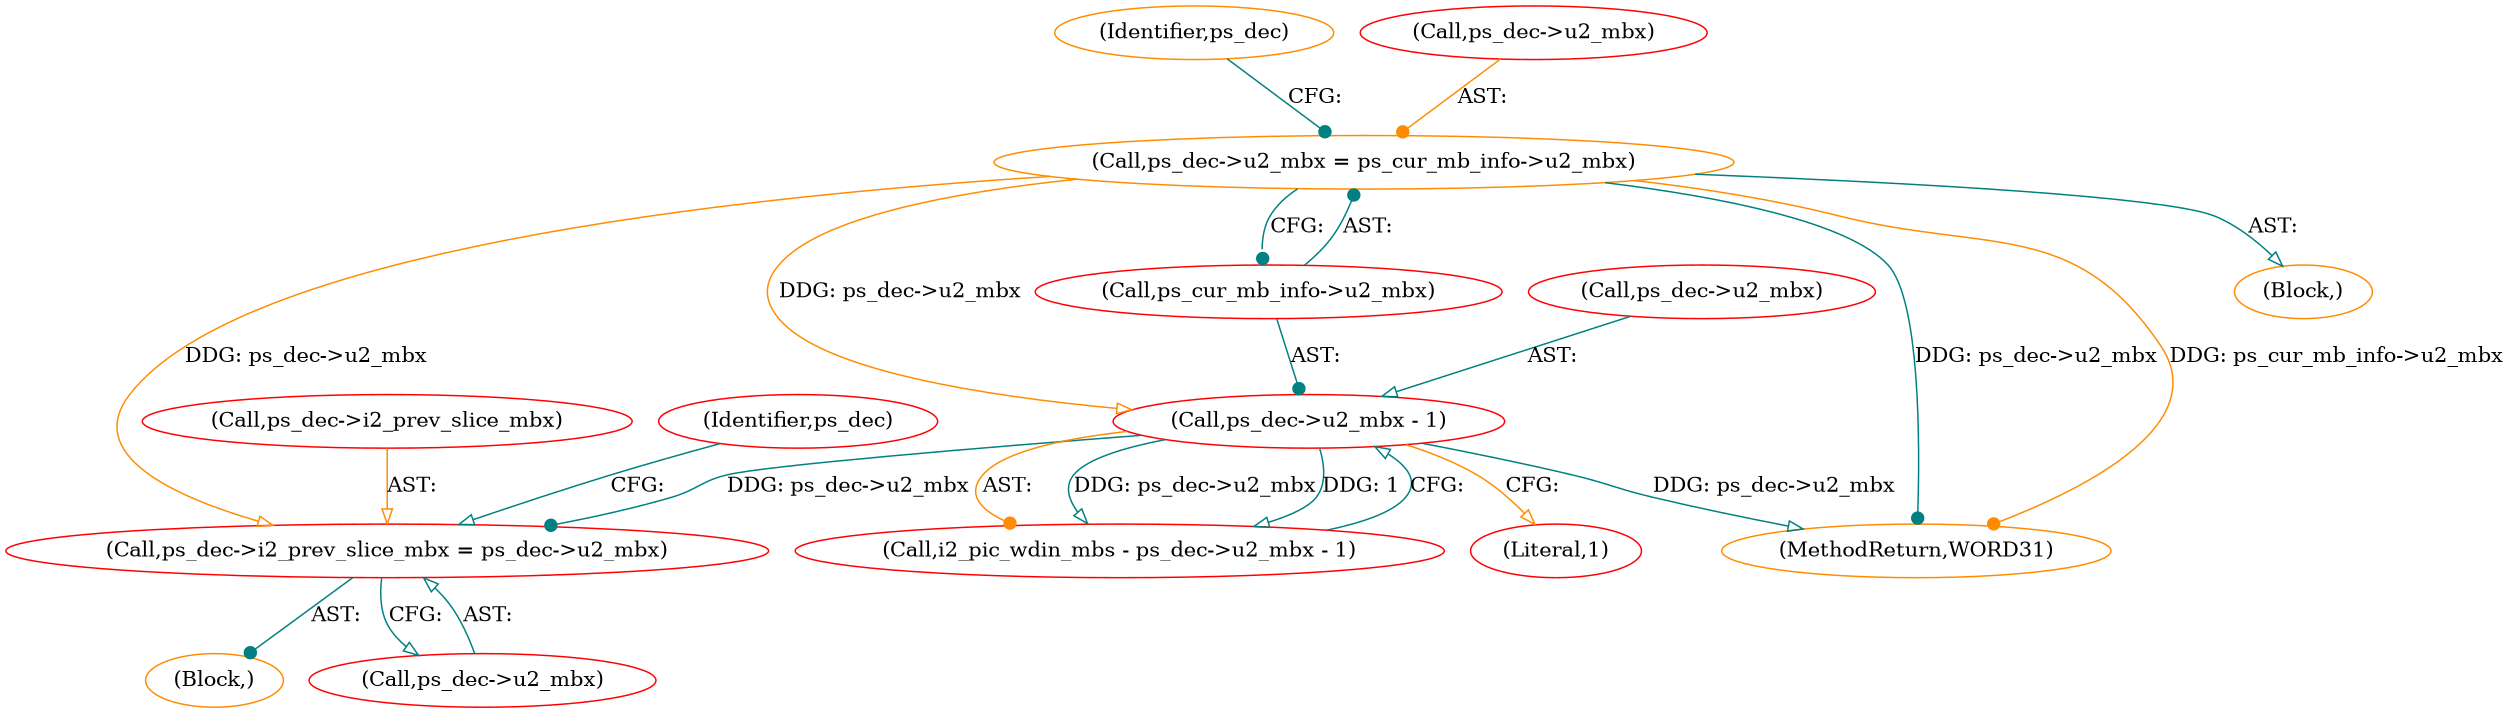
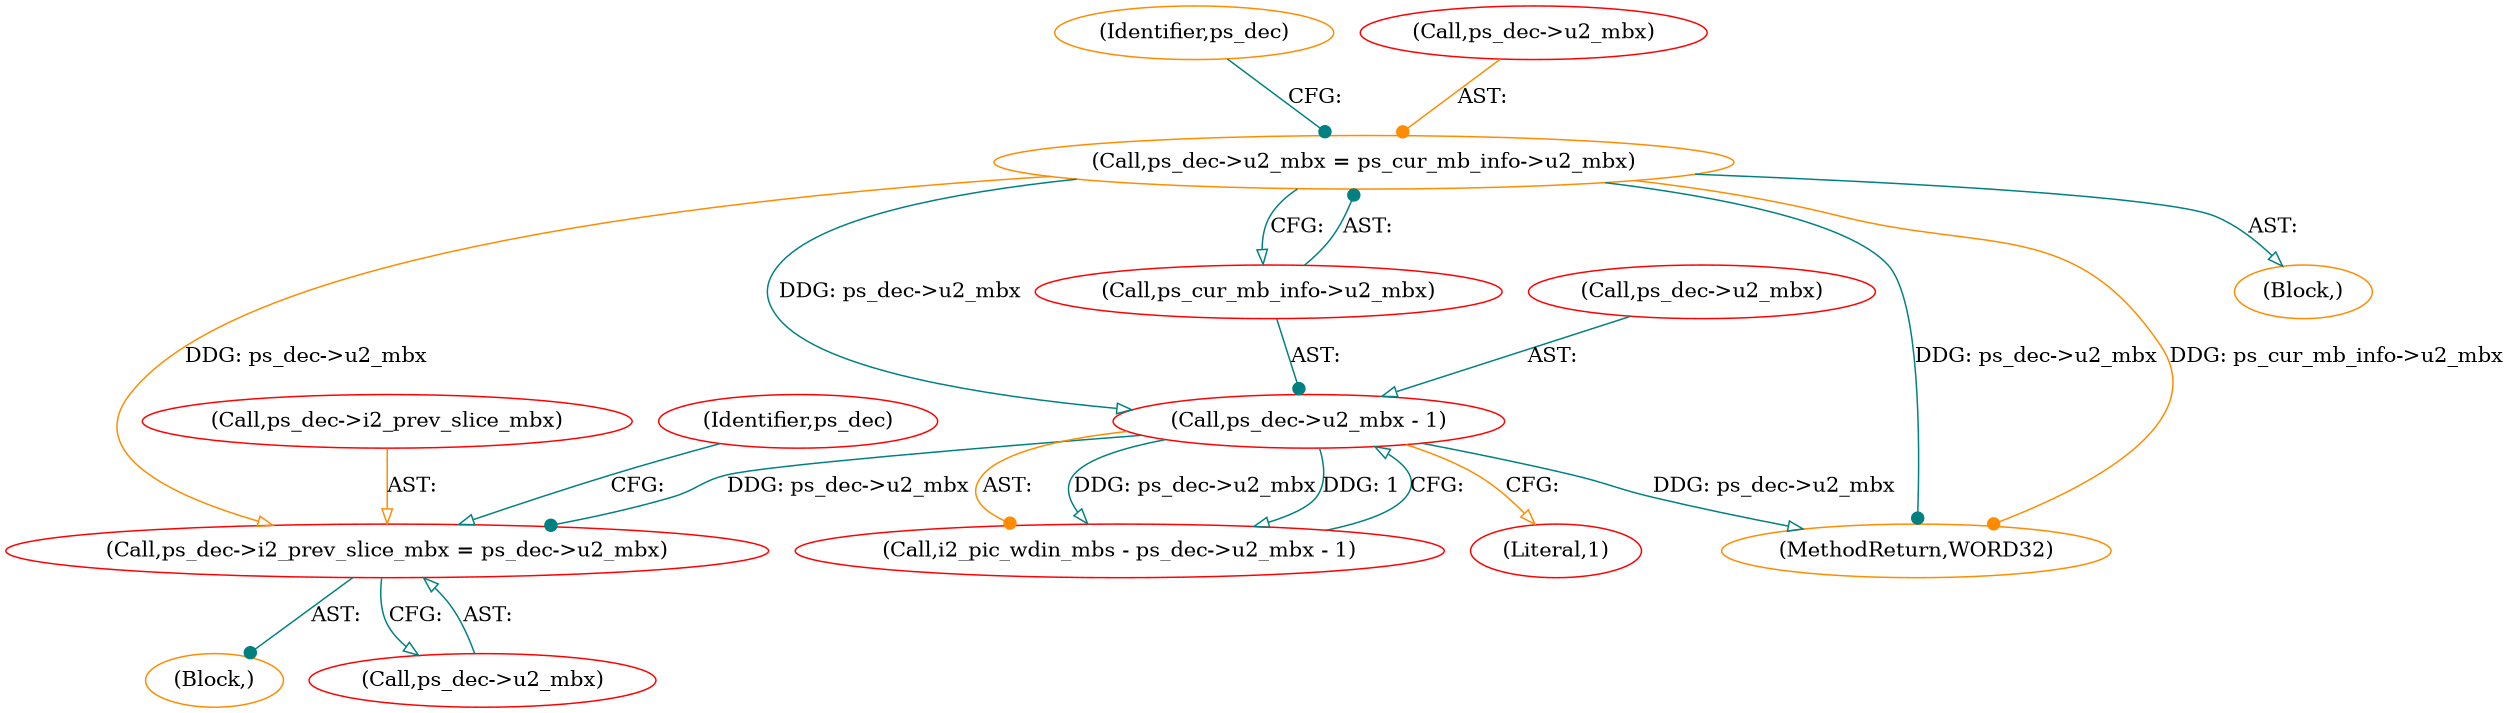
edge "(Call,ps_dec->u2_mbx = ps_cur_mb_info->u2_mbx)" -> "(Call,ps_cur_mb_info->u2_mbx)": arrowhead dot -> onormal
edge "(Call,ps_dec->u2_mbx = ps_cur_mb_info->u2_mbx)" -> "(Call,ps_dec->u2_mbx - 1)": color darkorange -> teal
node "(MethodReturn,WORD31)": label "(MethodReturn,WORD31)" -> "(MethodReturn,WORD32)"
